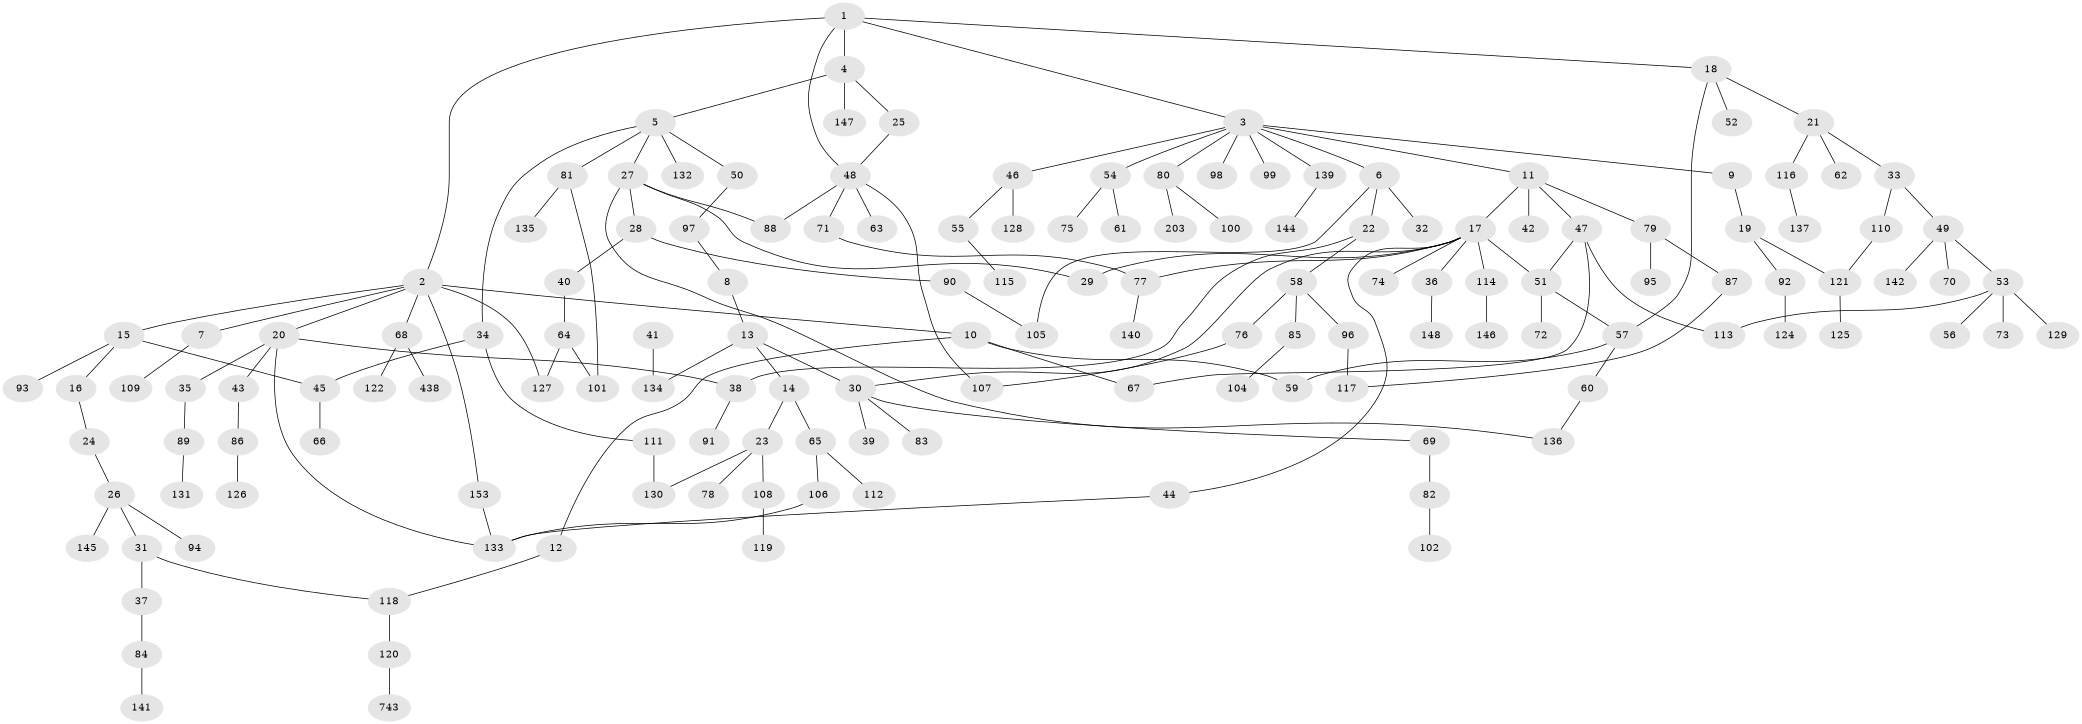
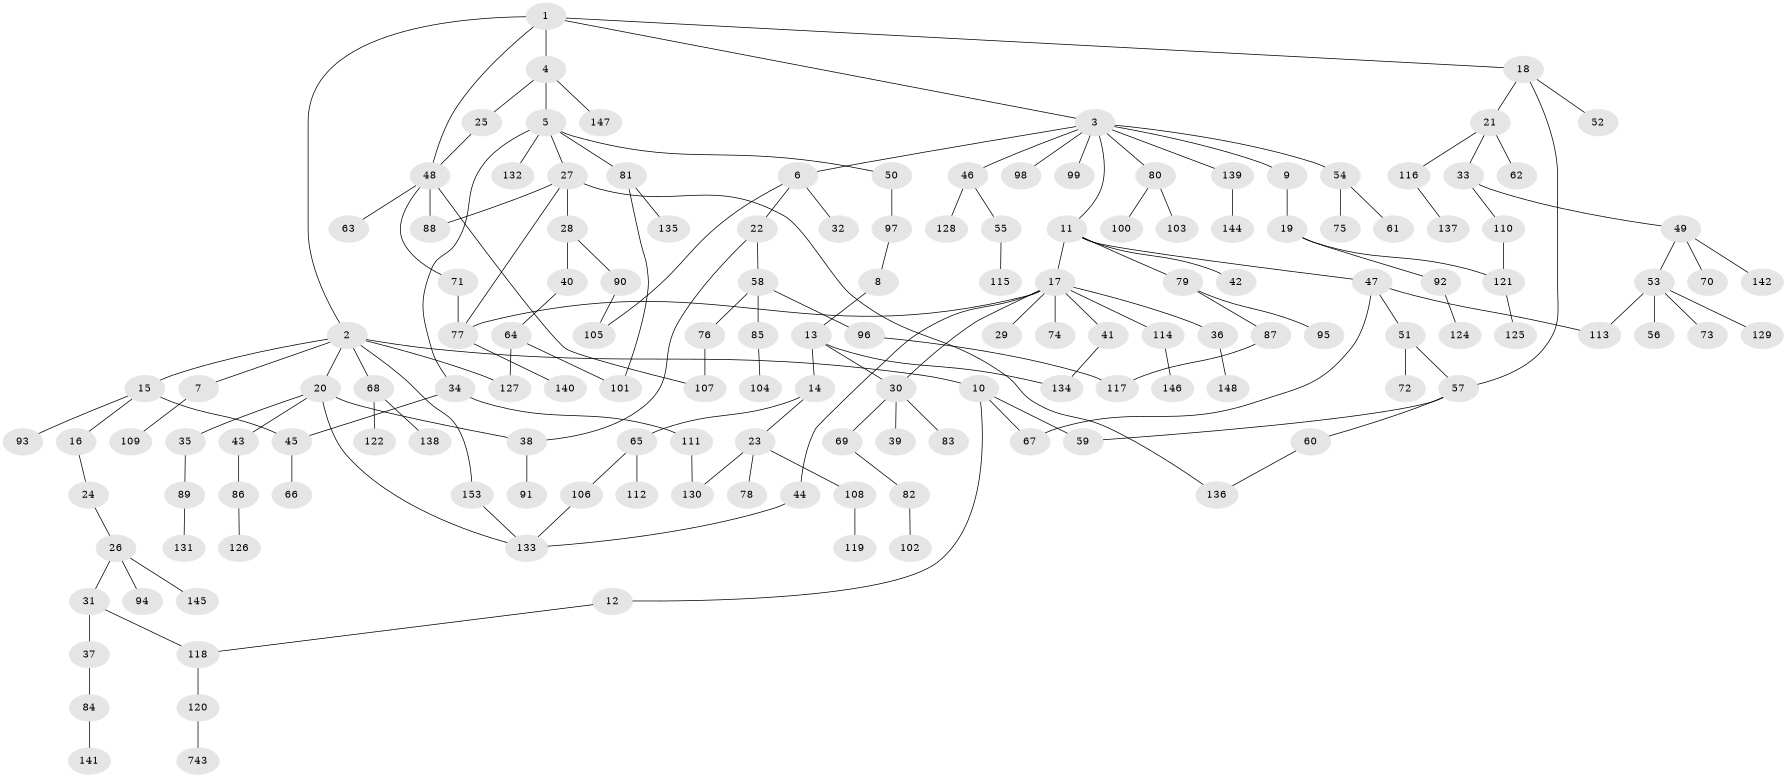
node "203": label "203" -> "103"
edge "17" -- "51": now "17" -- "41"
edge "27" -- "29": now "27" -- "77"
node "438": label "438" -> "138"
